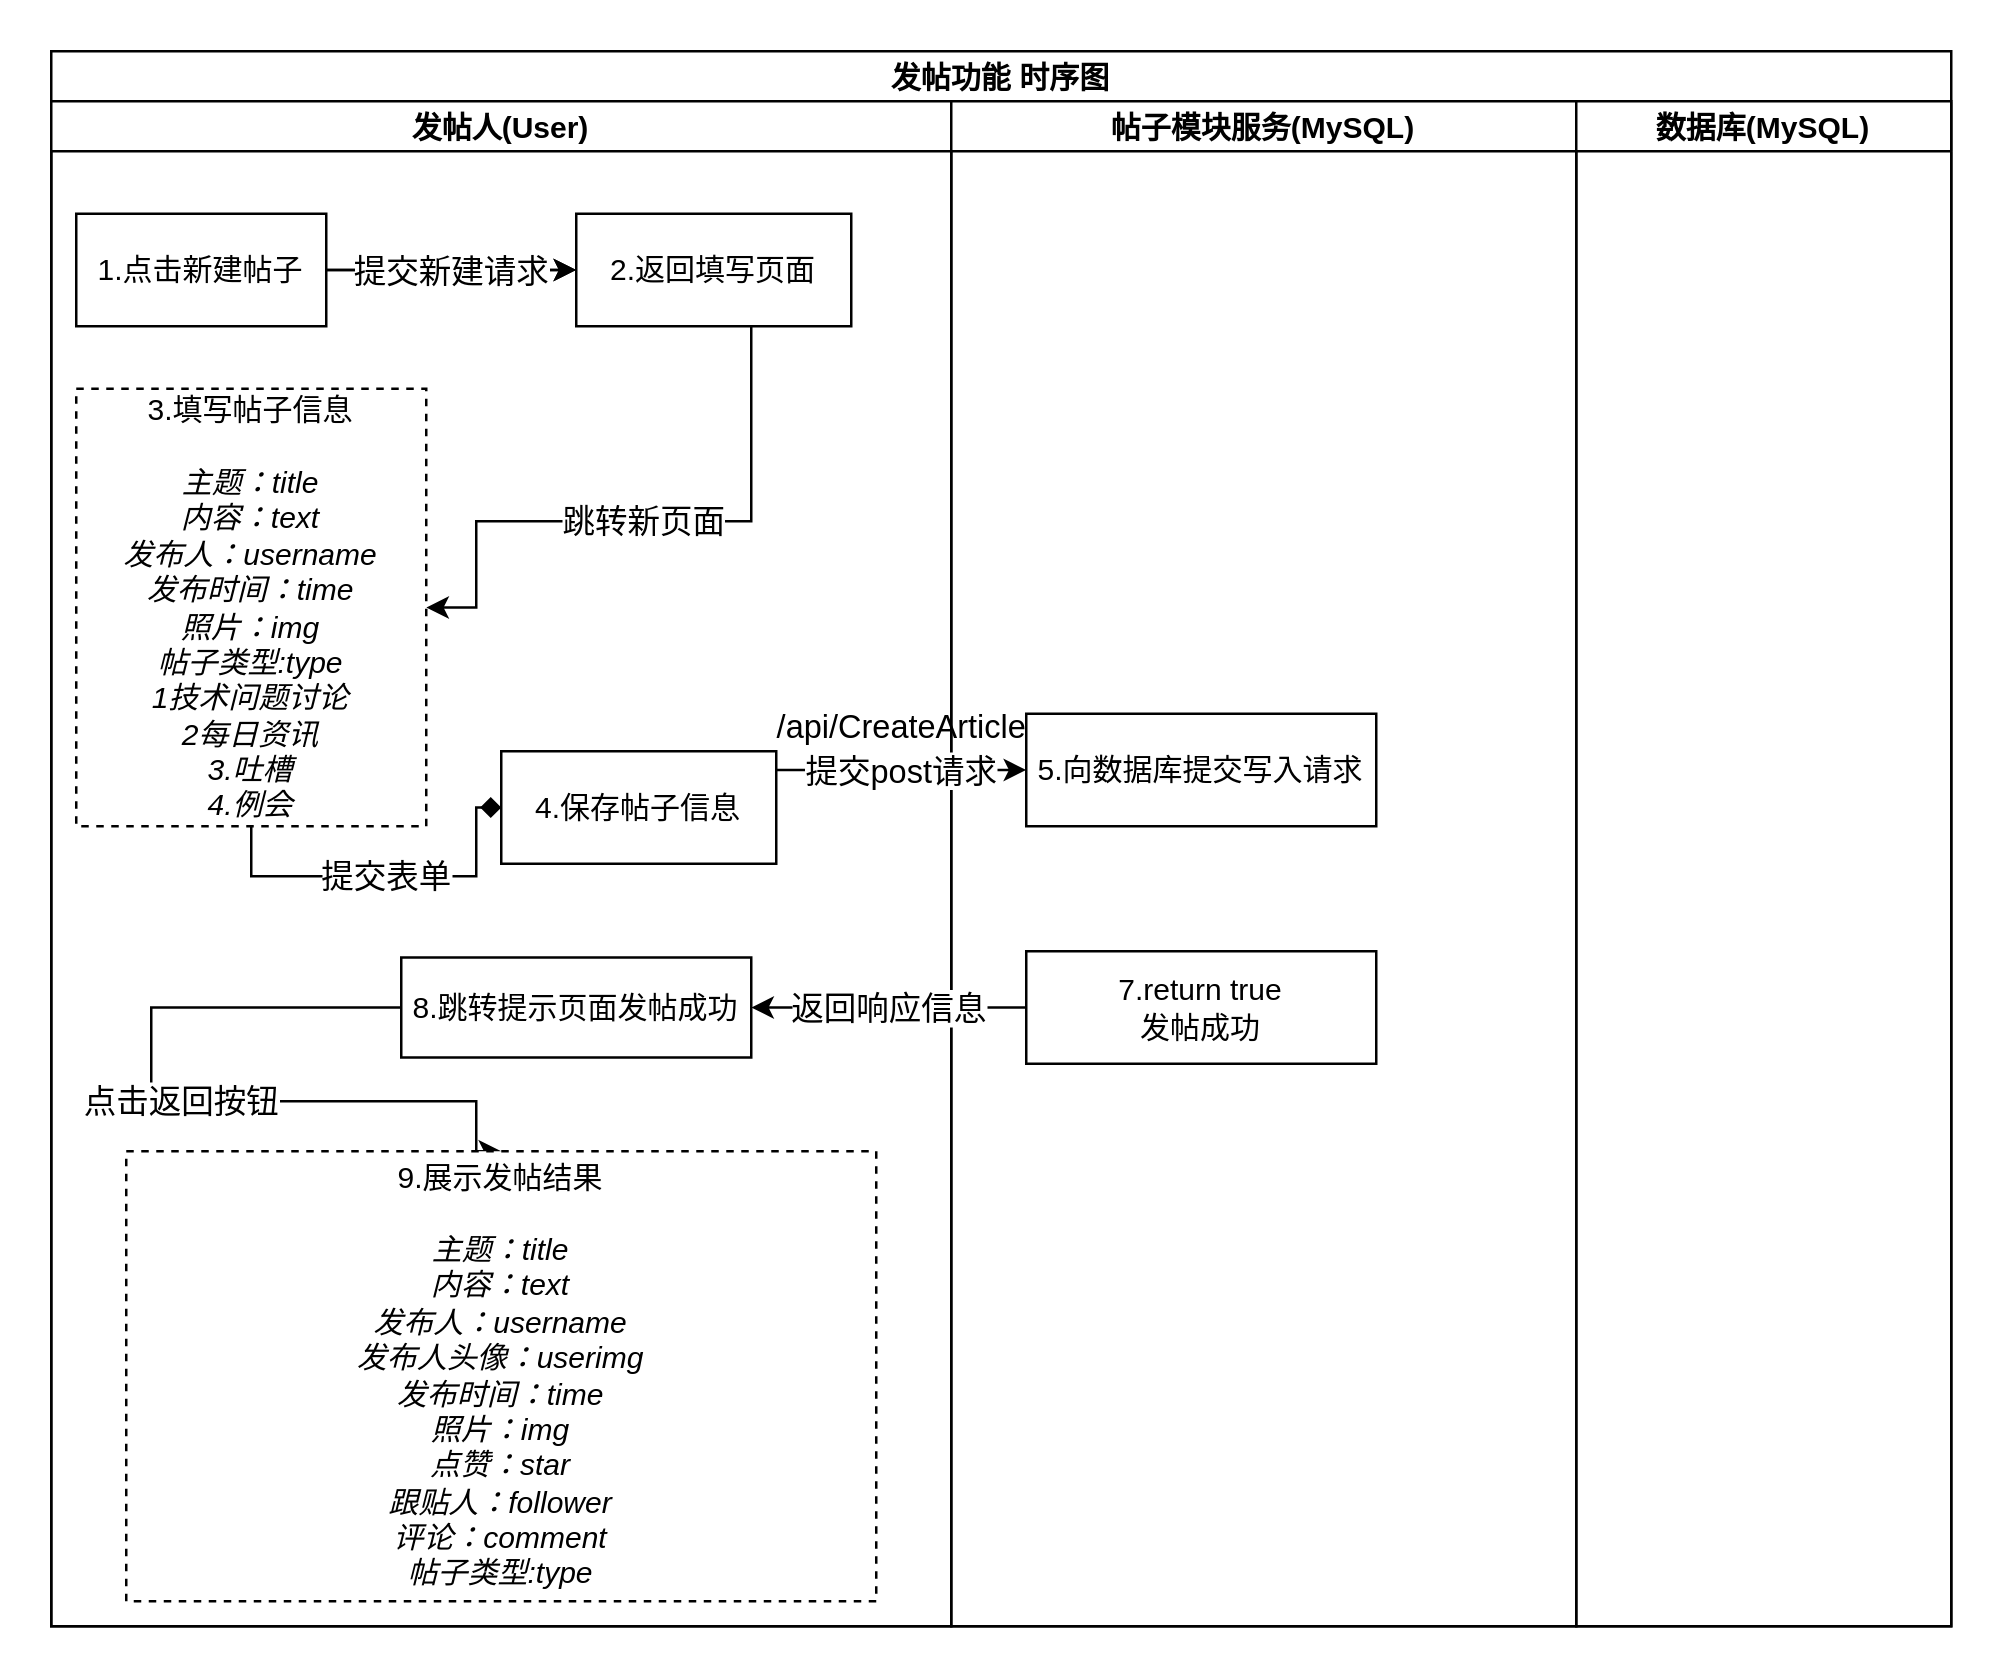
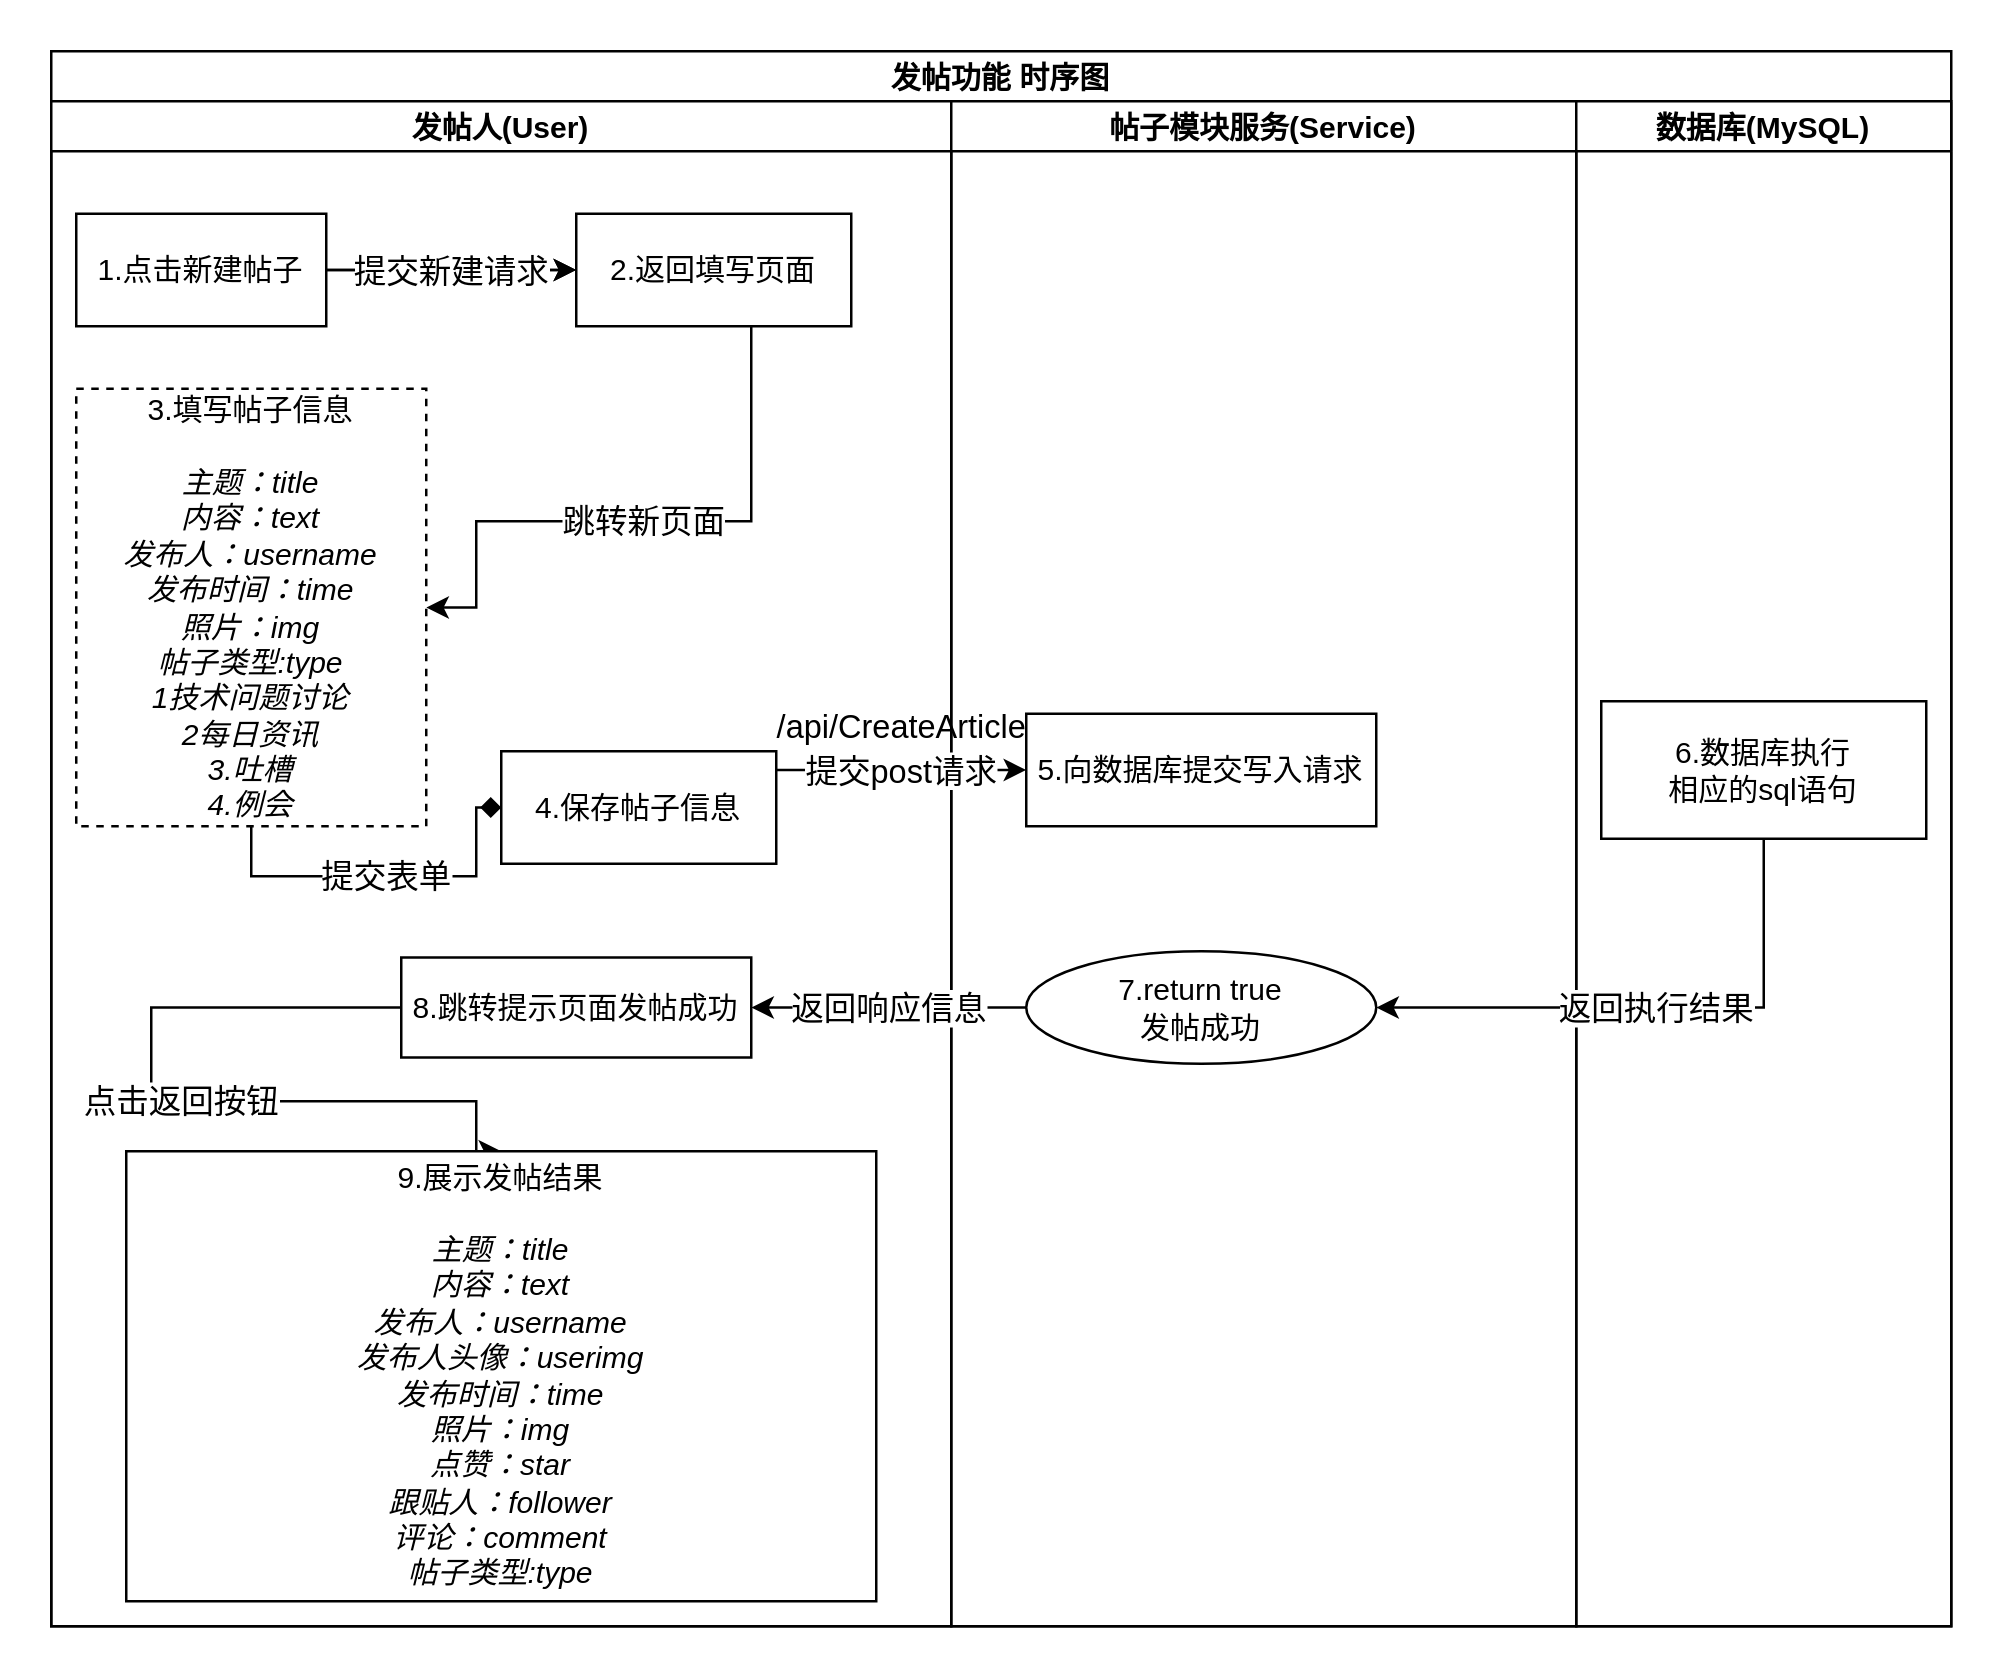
node "帖子模块服务(MySQL)": label "帖子模块服务(MySQL)" -> "帖子模块服务(Service)"
node "6.数据库执行 相应的sql语句": added
edge "6.数据库执行 相应的sql语句" -> "7.return true 发帖成功": added, label "返回执行结果"
node "7.return true 发帖成功": shape rectangle -> ellipse
node "9.展示发帖结果 主题：title 内容：text 发布人：username 发布人头像：userimg 发布时间：time 照片：img 点赞：star 跟贴人：follower 评论：comment 帖子类型:type": style dashed -> solid
